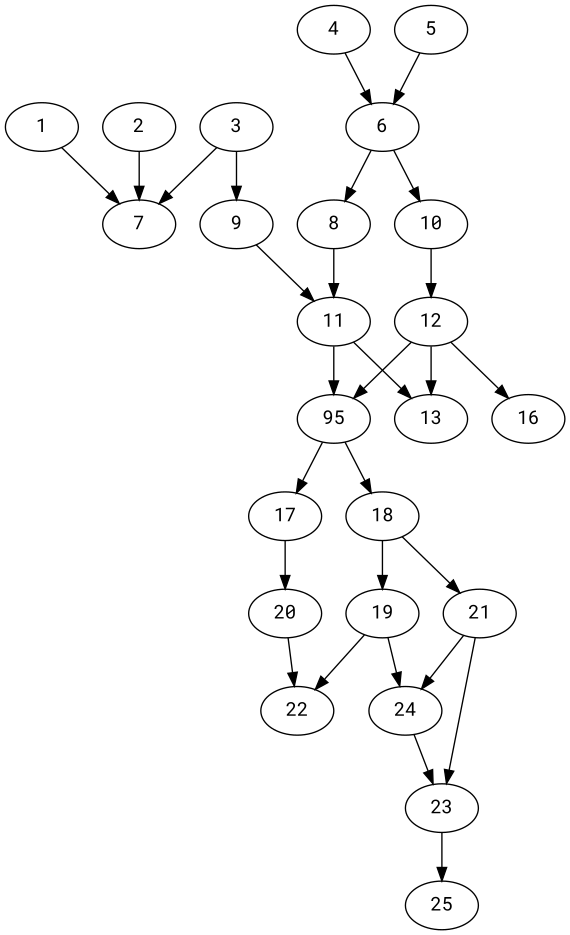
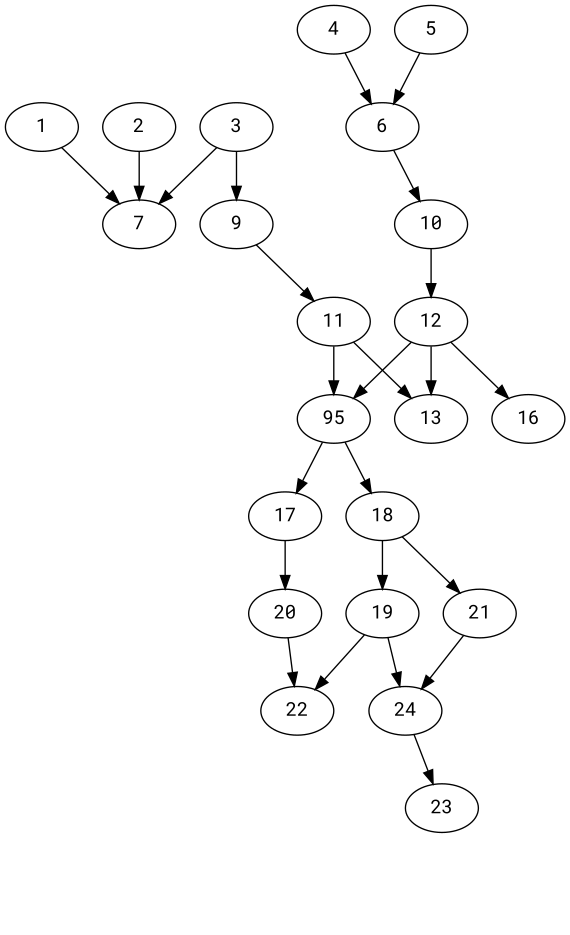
node "8": removed
edge "21" -> "23": removed
node "25": removed
